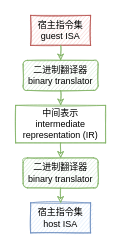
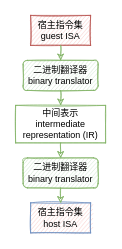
node "宿主指令集 host ISA": fillcolor #dae8fc -> #f8cecc
